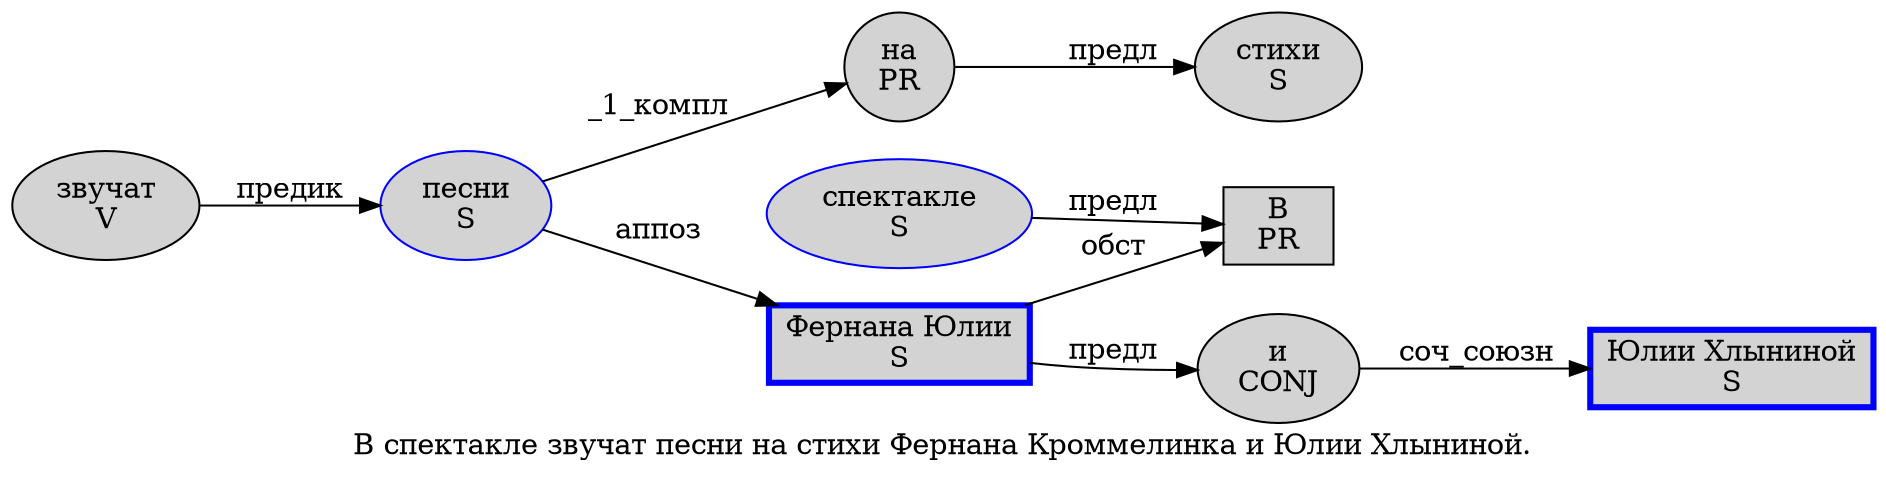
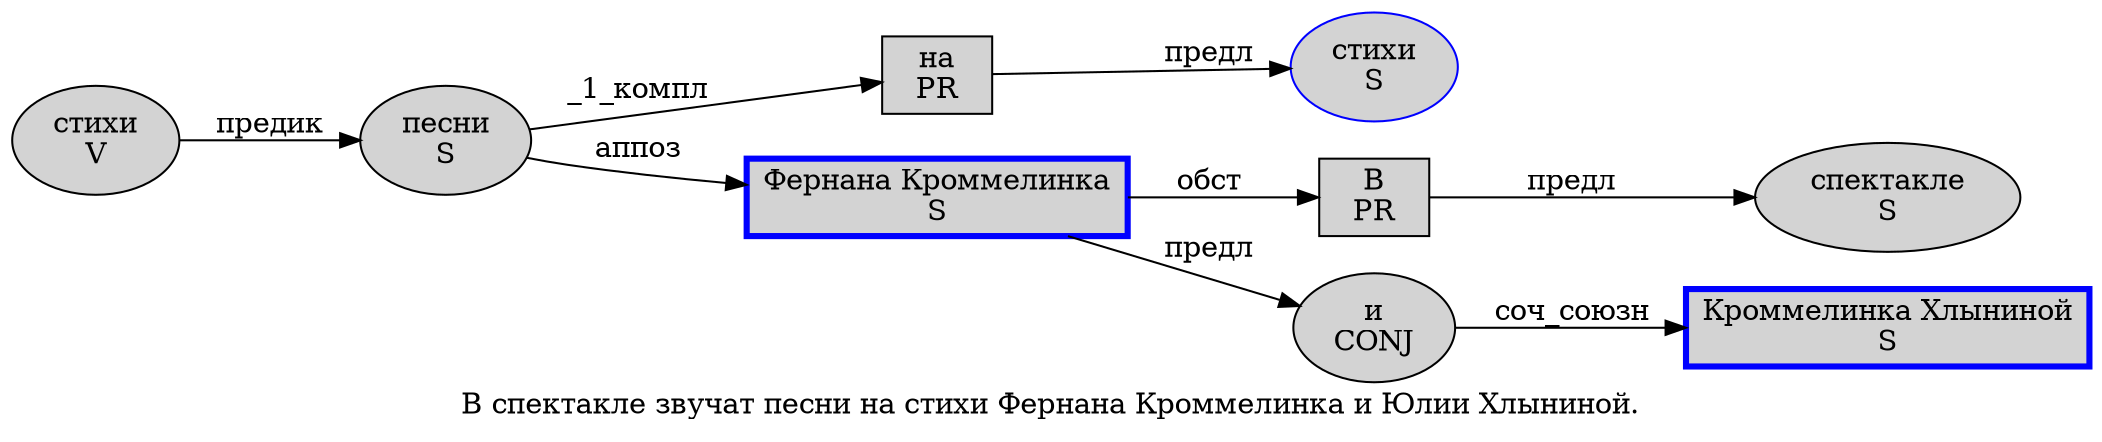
node "на PR": shape ellipse -> box
node "стихи S": color black -> blue
node "звучат V": label "звучат V" -> "стихи V"
node "песни S": color blue -> black
node "спектакле S": color blue -> black
edge "спектакле S" -> "В PR": reversed
node "Фернана Юлии S": label "Фернана Юлии S" -> "Фернана Кроммелинка S"
node "Юлии Хлыниной S": label "Юлии Хлыниной S" -> "Кроммелинка Хлыниной S"
